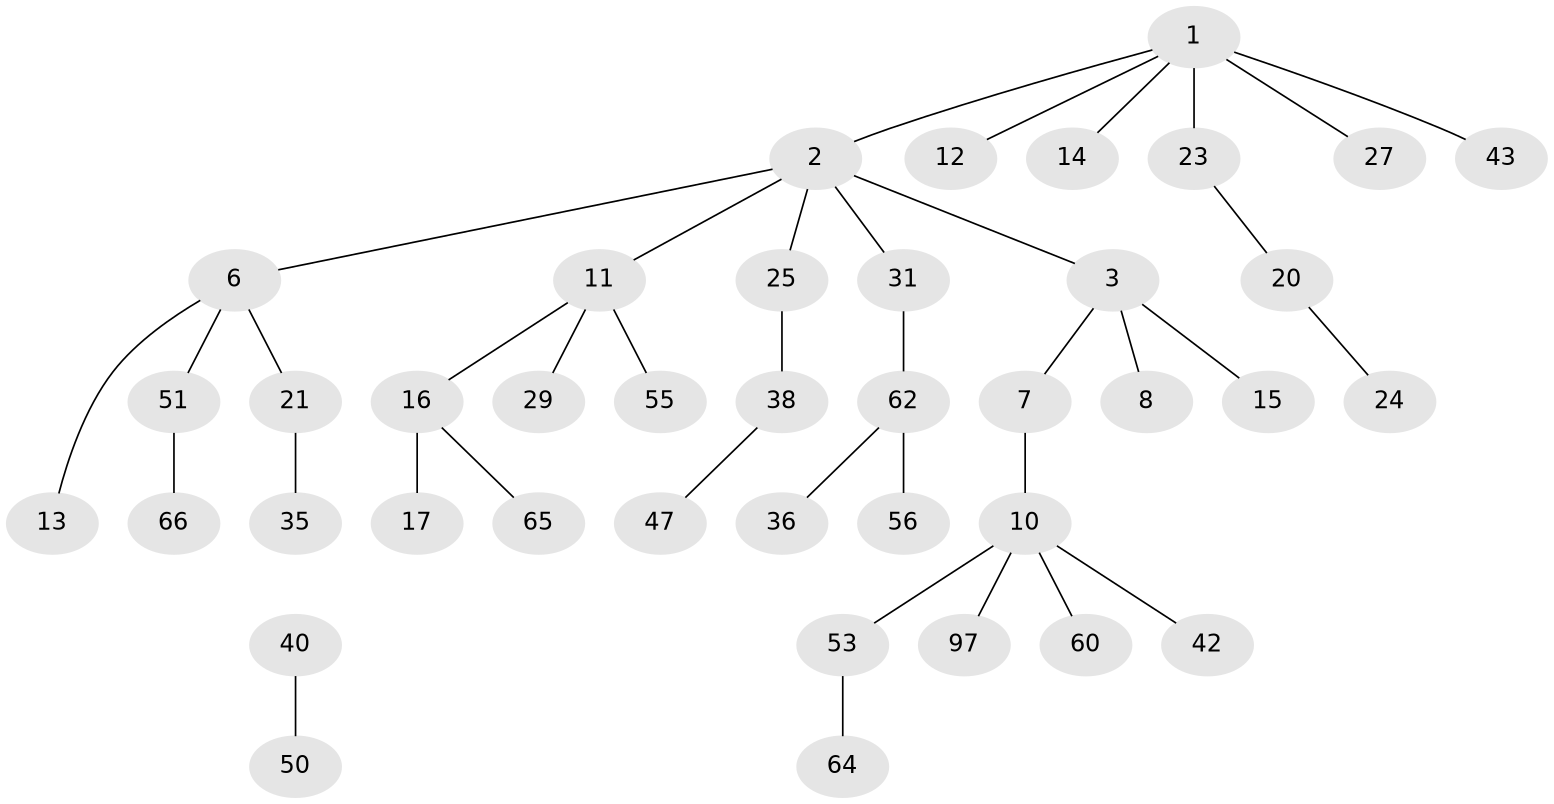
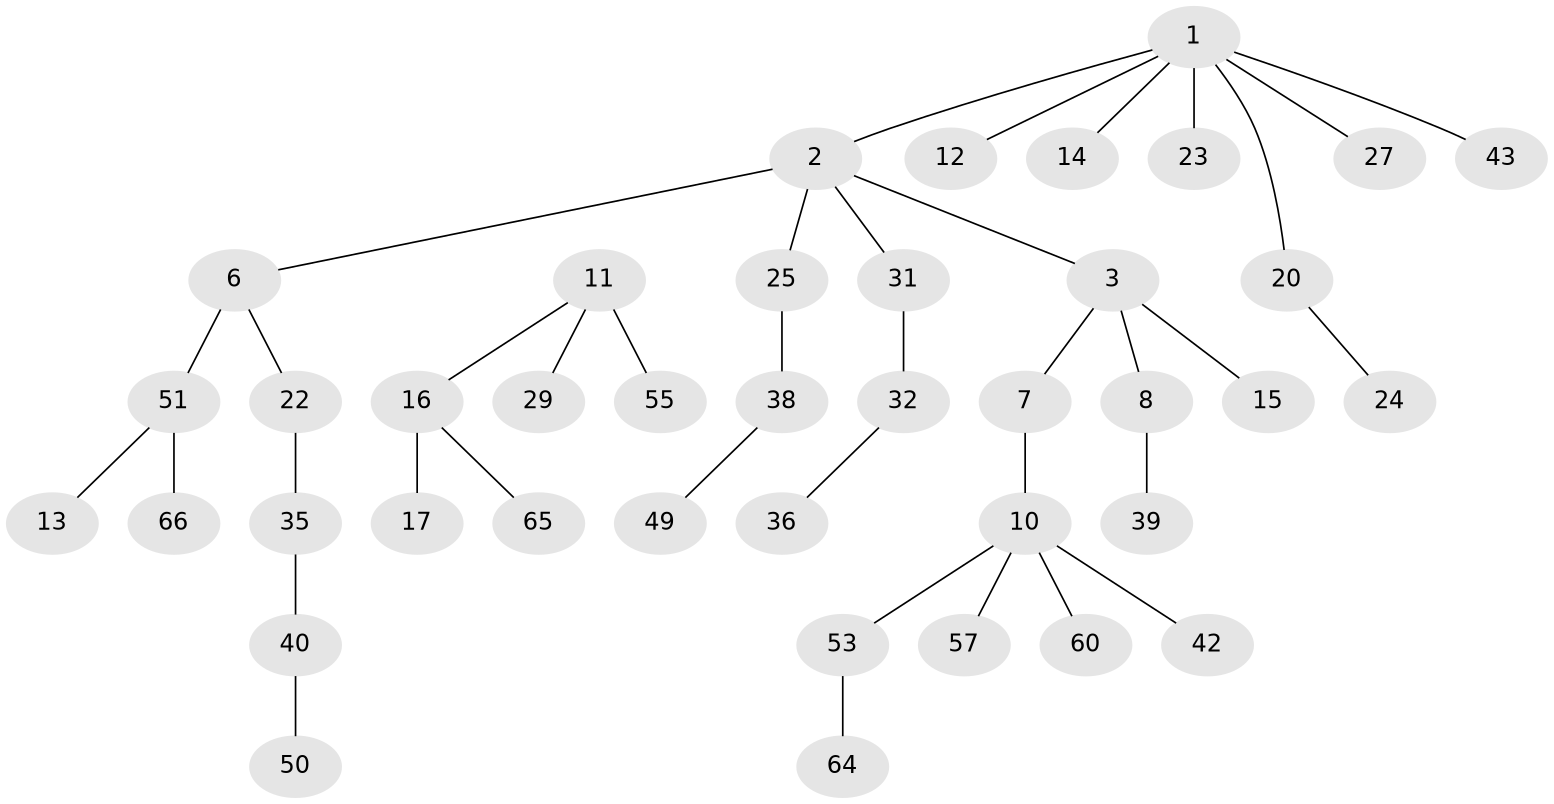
edge "2" -- "11": removed
edge "23" -- "20": now "1" -- "20"
edge "6" -- "13": now "51" -- "13"
node "21": label "21" -> "22"
node "62": label "62" -> "32"
node "47": label "47" -> "49"
node "56": removed
node "39": added
edge "35" -- "40": added
node "97": label "97" -> "57"
